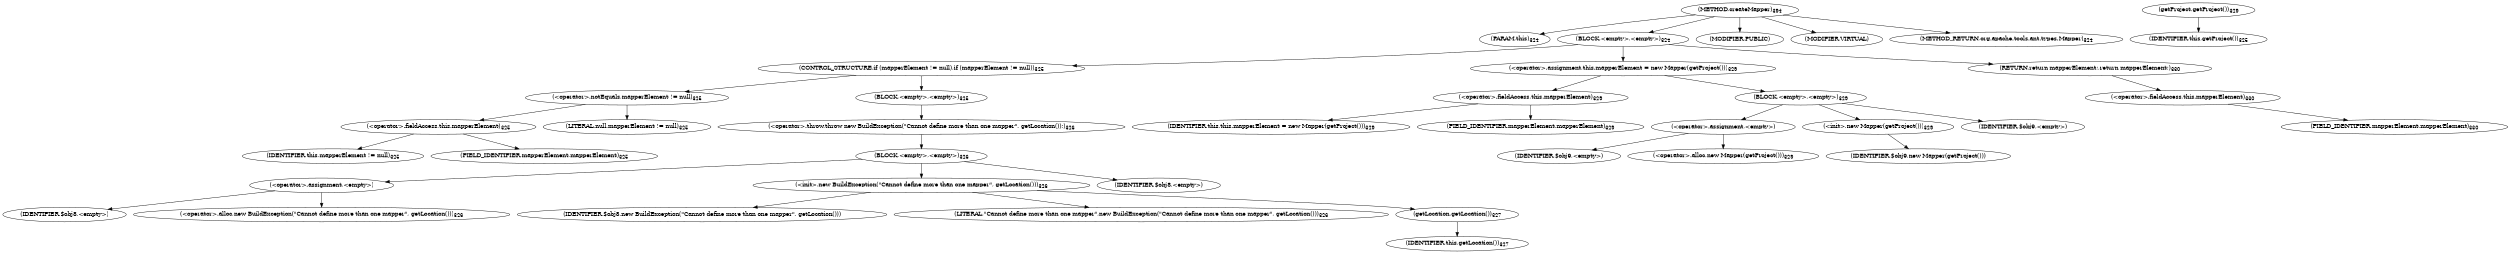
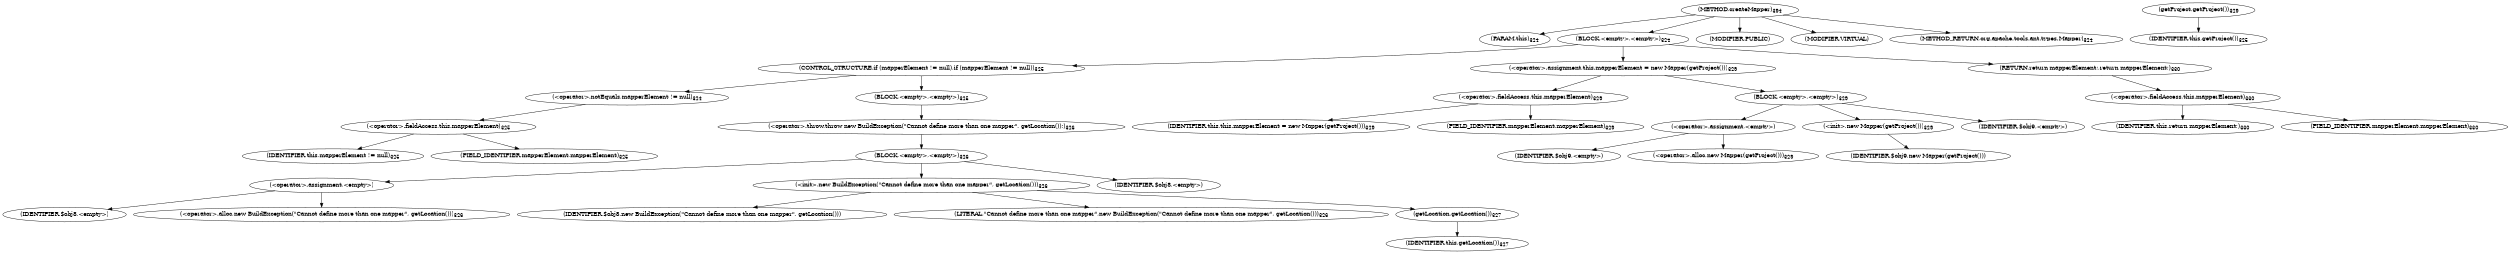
node "(<operator>.notEquals,mapperElement != null)": text "325" -> "324"
node "(LITERAL,null,mapperElement != null)": removed
node "(IDENTIFIER,this,return mapperElement;)": added
